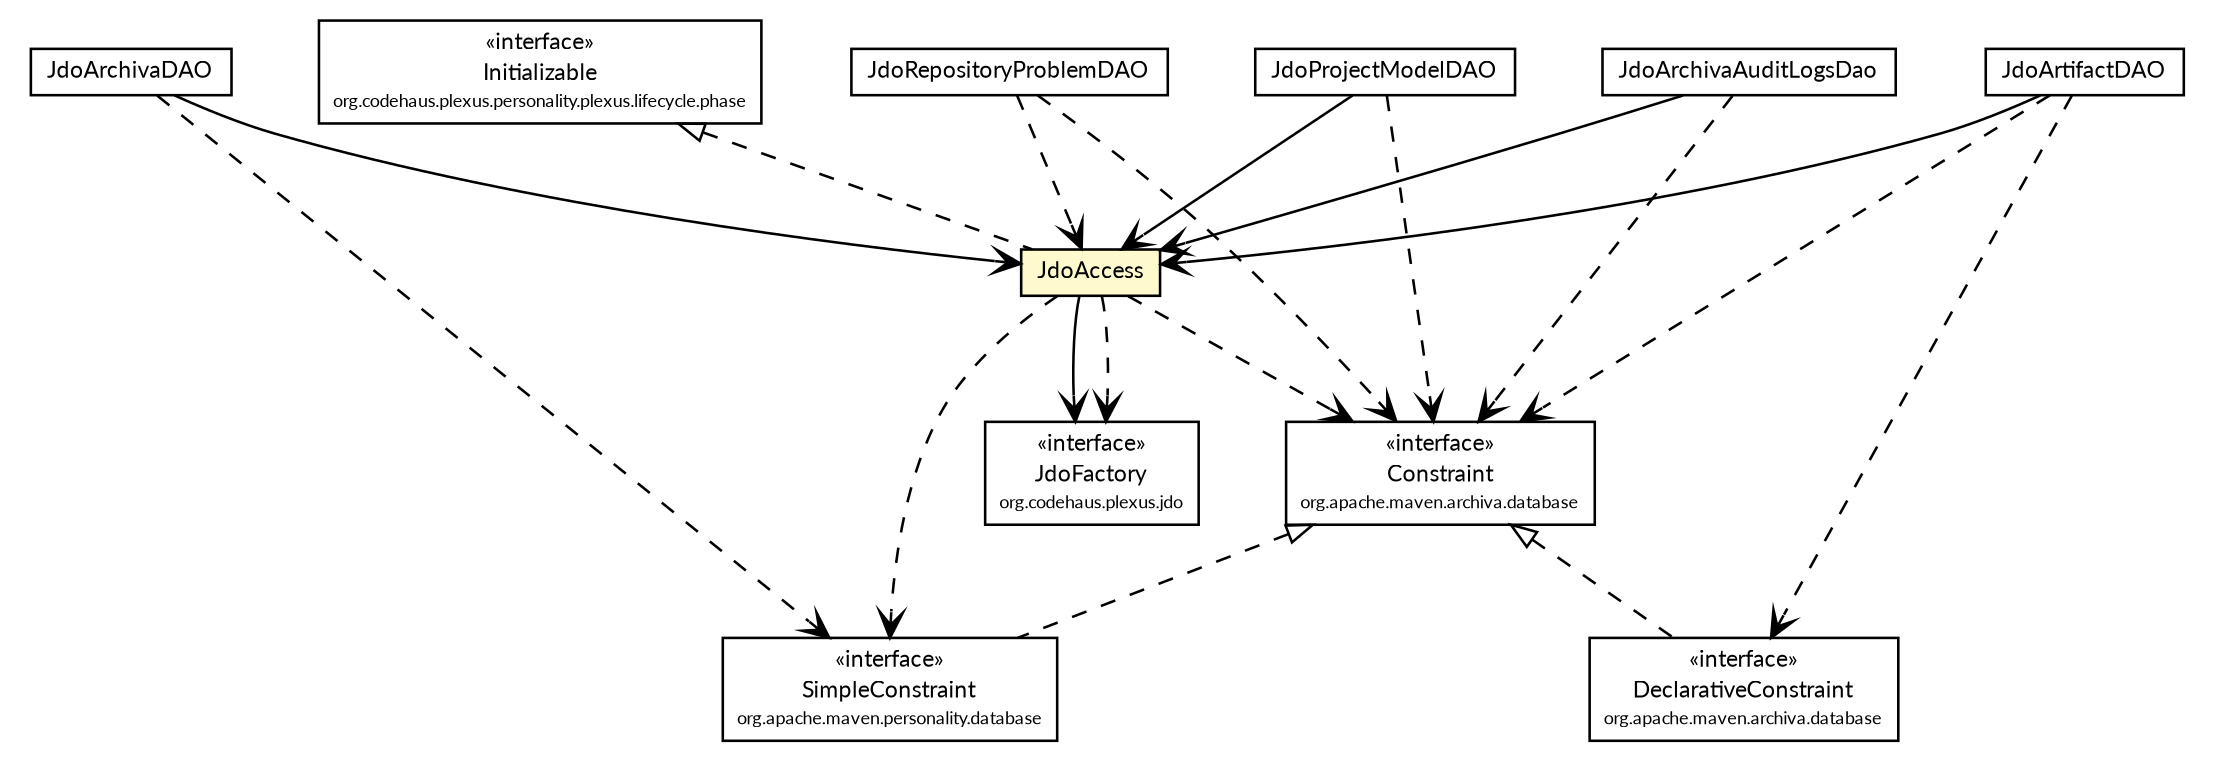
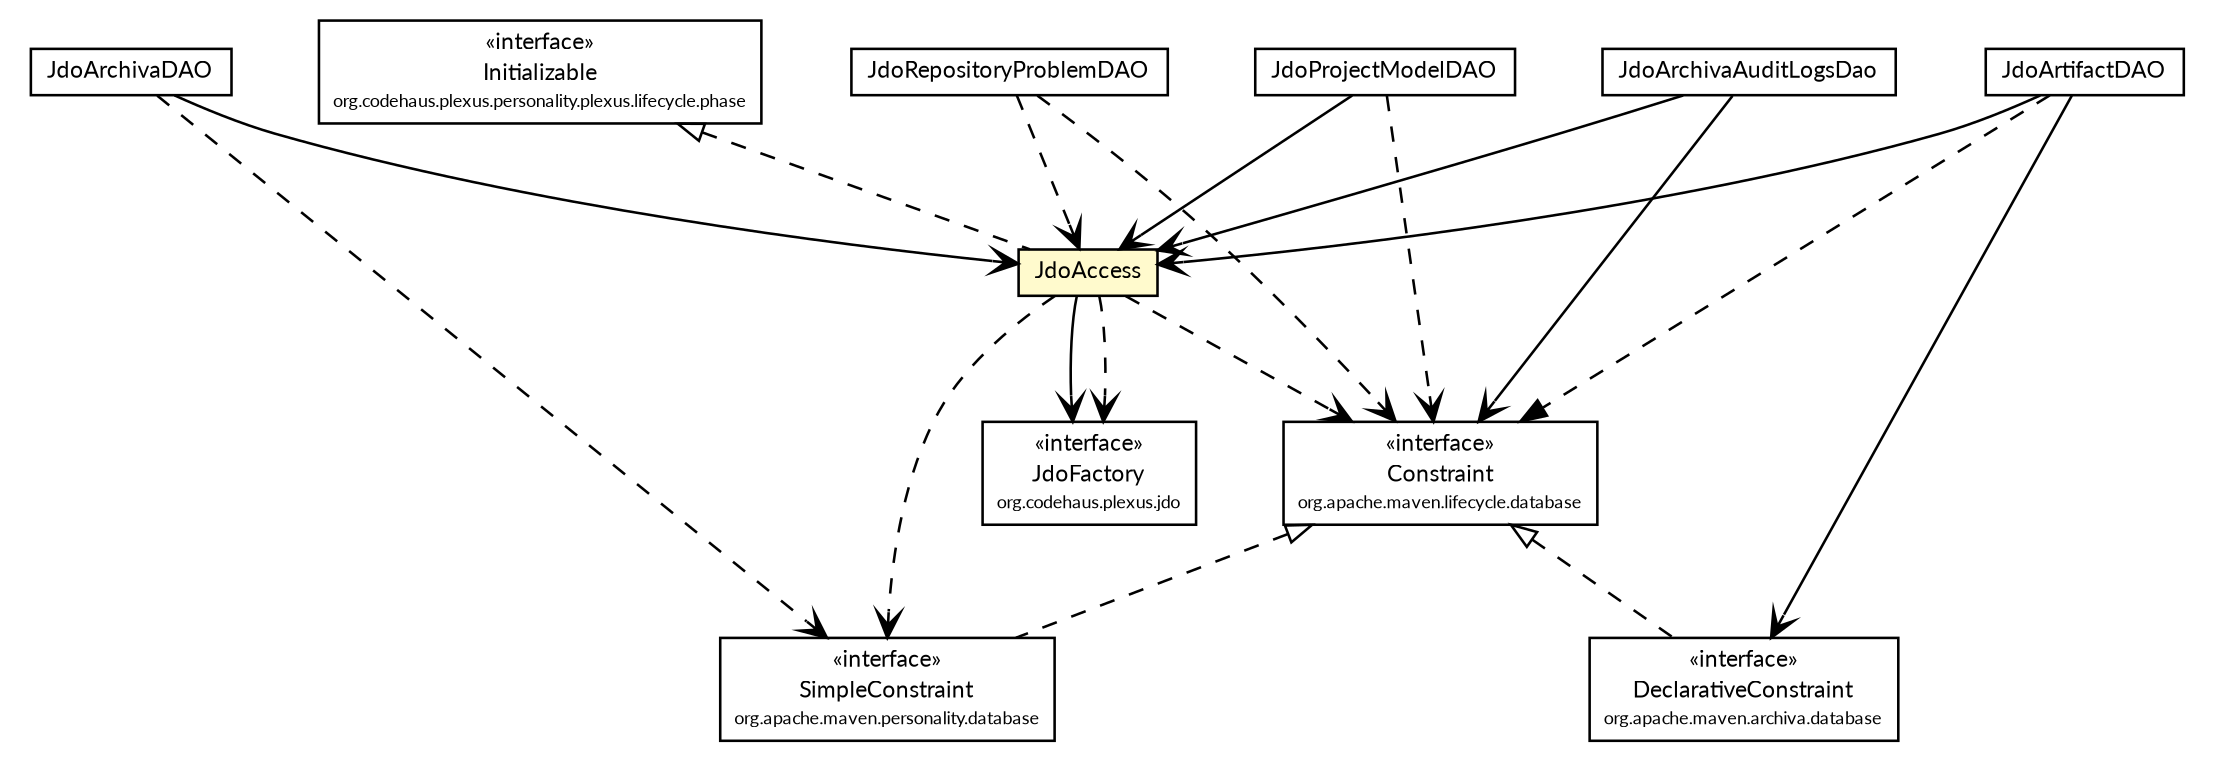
edge "JdoArchivaAuditLogsDao" -> "Constraint": style dashed -> solid
edge "JdoArtifactDAO" -> "Constraint": arrowhead open -> normal
edge "JdoArtifactDAO" -> "DeclarativeConstraint": style dashed -> solid
node "Constraint": text "org.apache.maven.archiva.database" -> "org.apache.maven.lifecycle.database"
